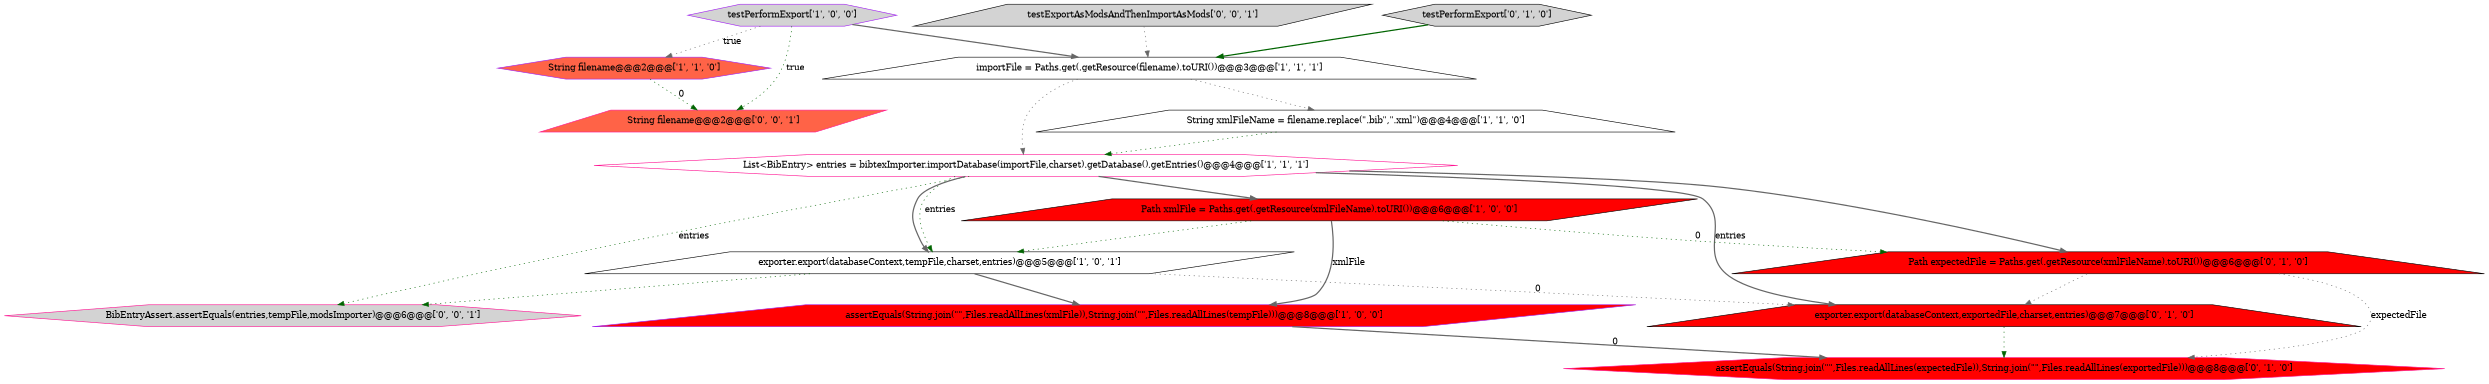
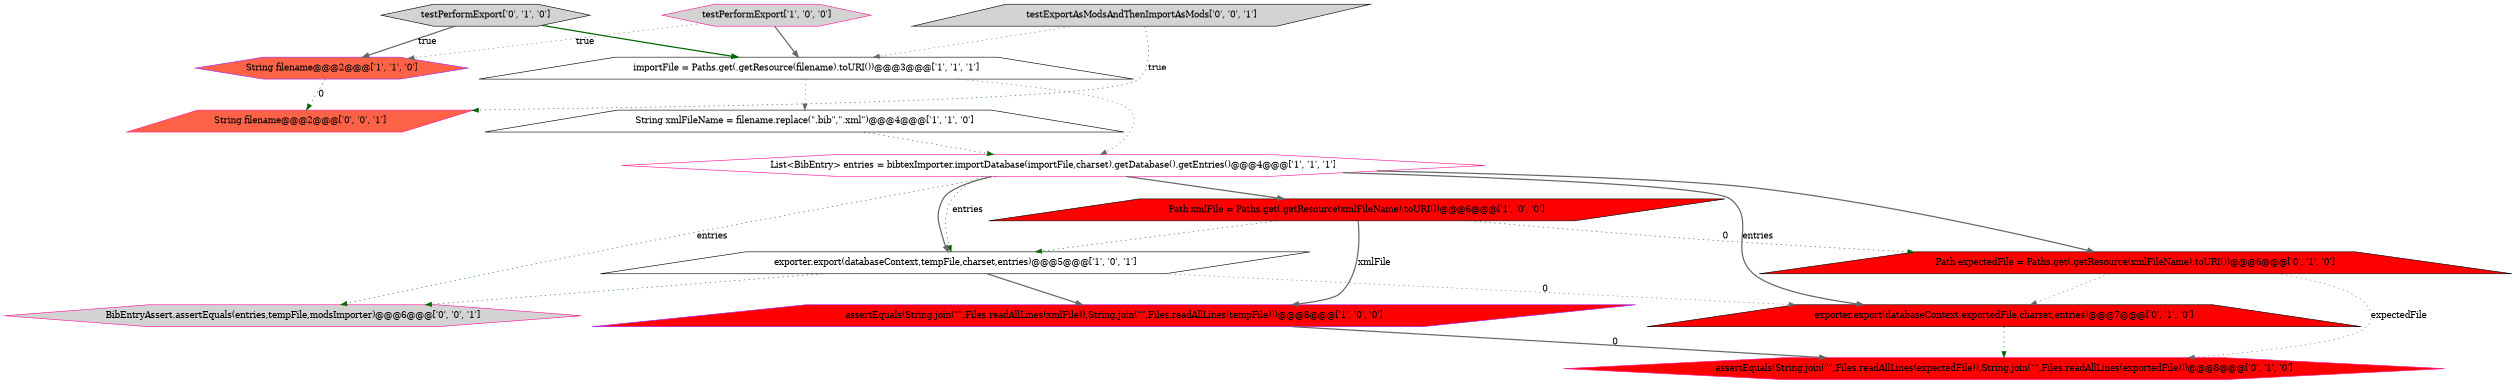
node "testPerformExport['1', '0', '0']": color purple -> deeppink
edge "testPerformExport['0', '1', '0']" -> "String filename@@@2@@@['1', '1', '0']": added, label "true"
edge "testPerformExport['1', '0', '0']" -> "String filename@@@2@@@['0', '0', '1']": now "testExportAsModsAndThenImportAsMods['0', '0', '1']" -> "String filename@@@2@@@['0', '0', '1']"
